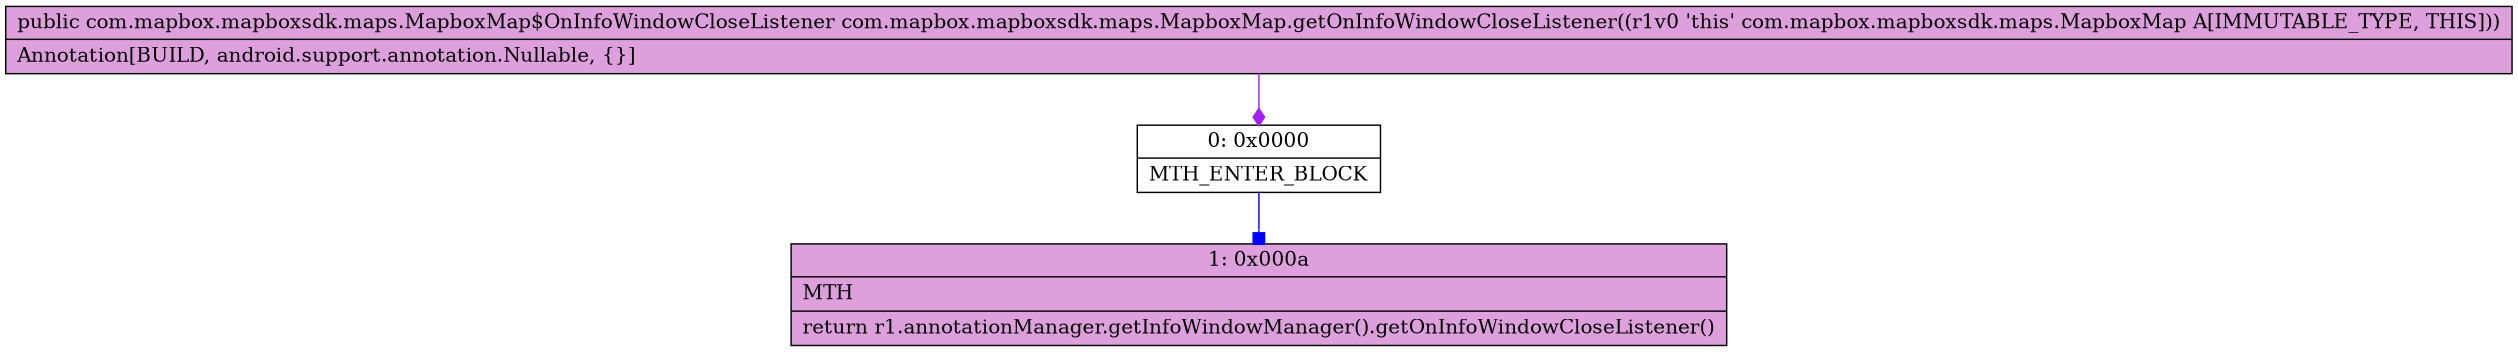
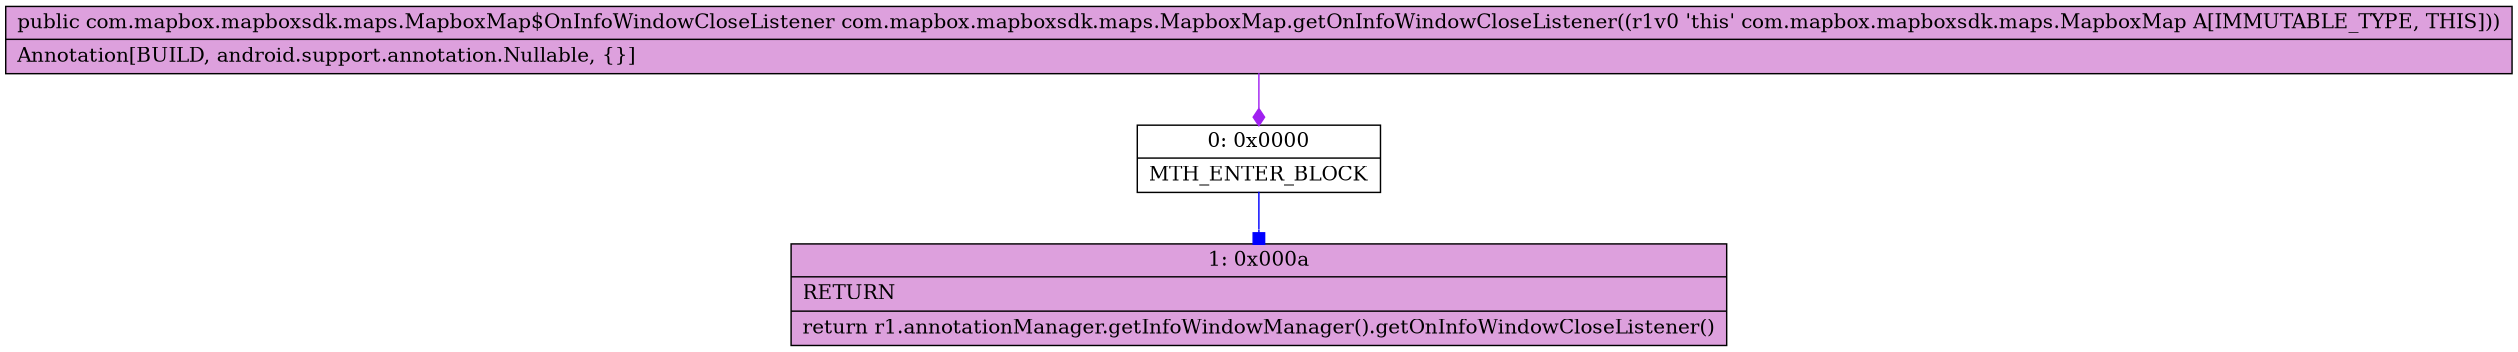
node "1: 0x000a": text "MTH" -> "RETURN"
